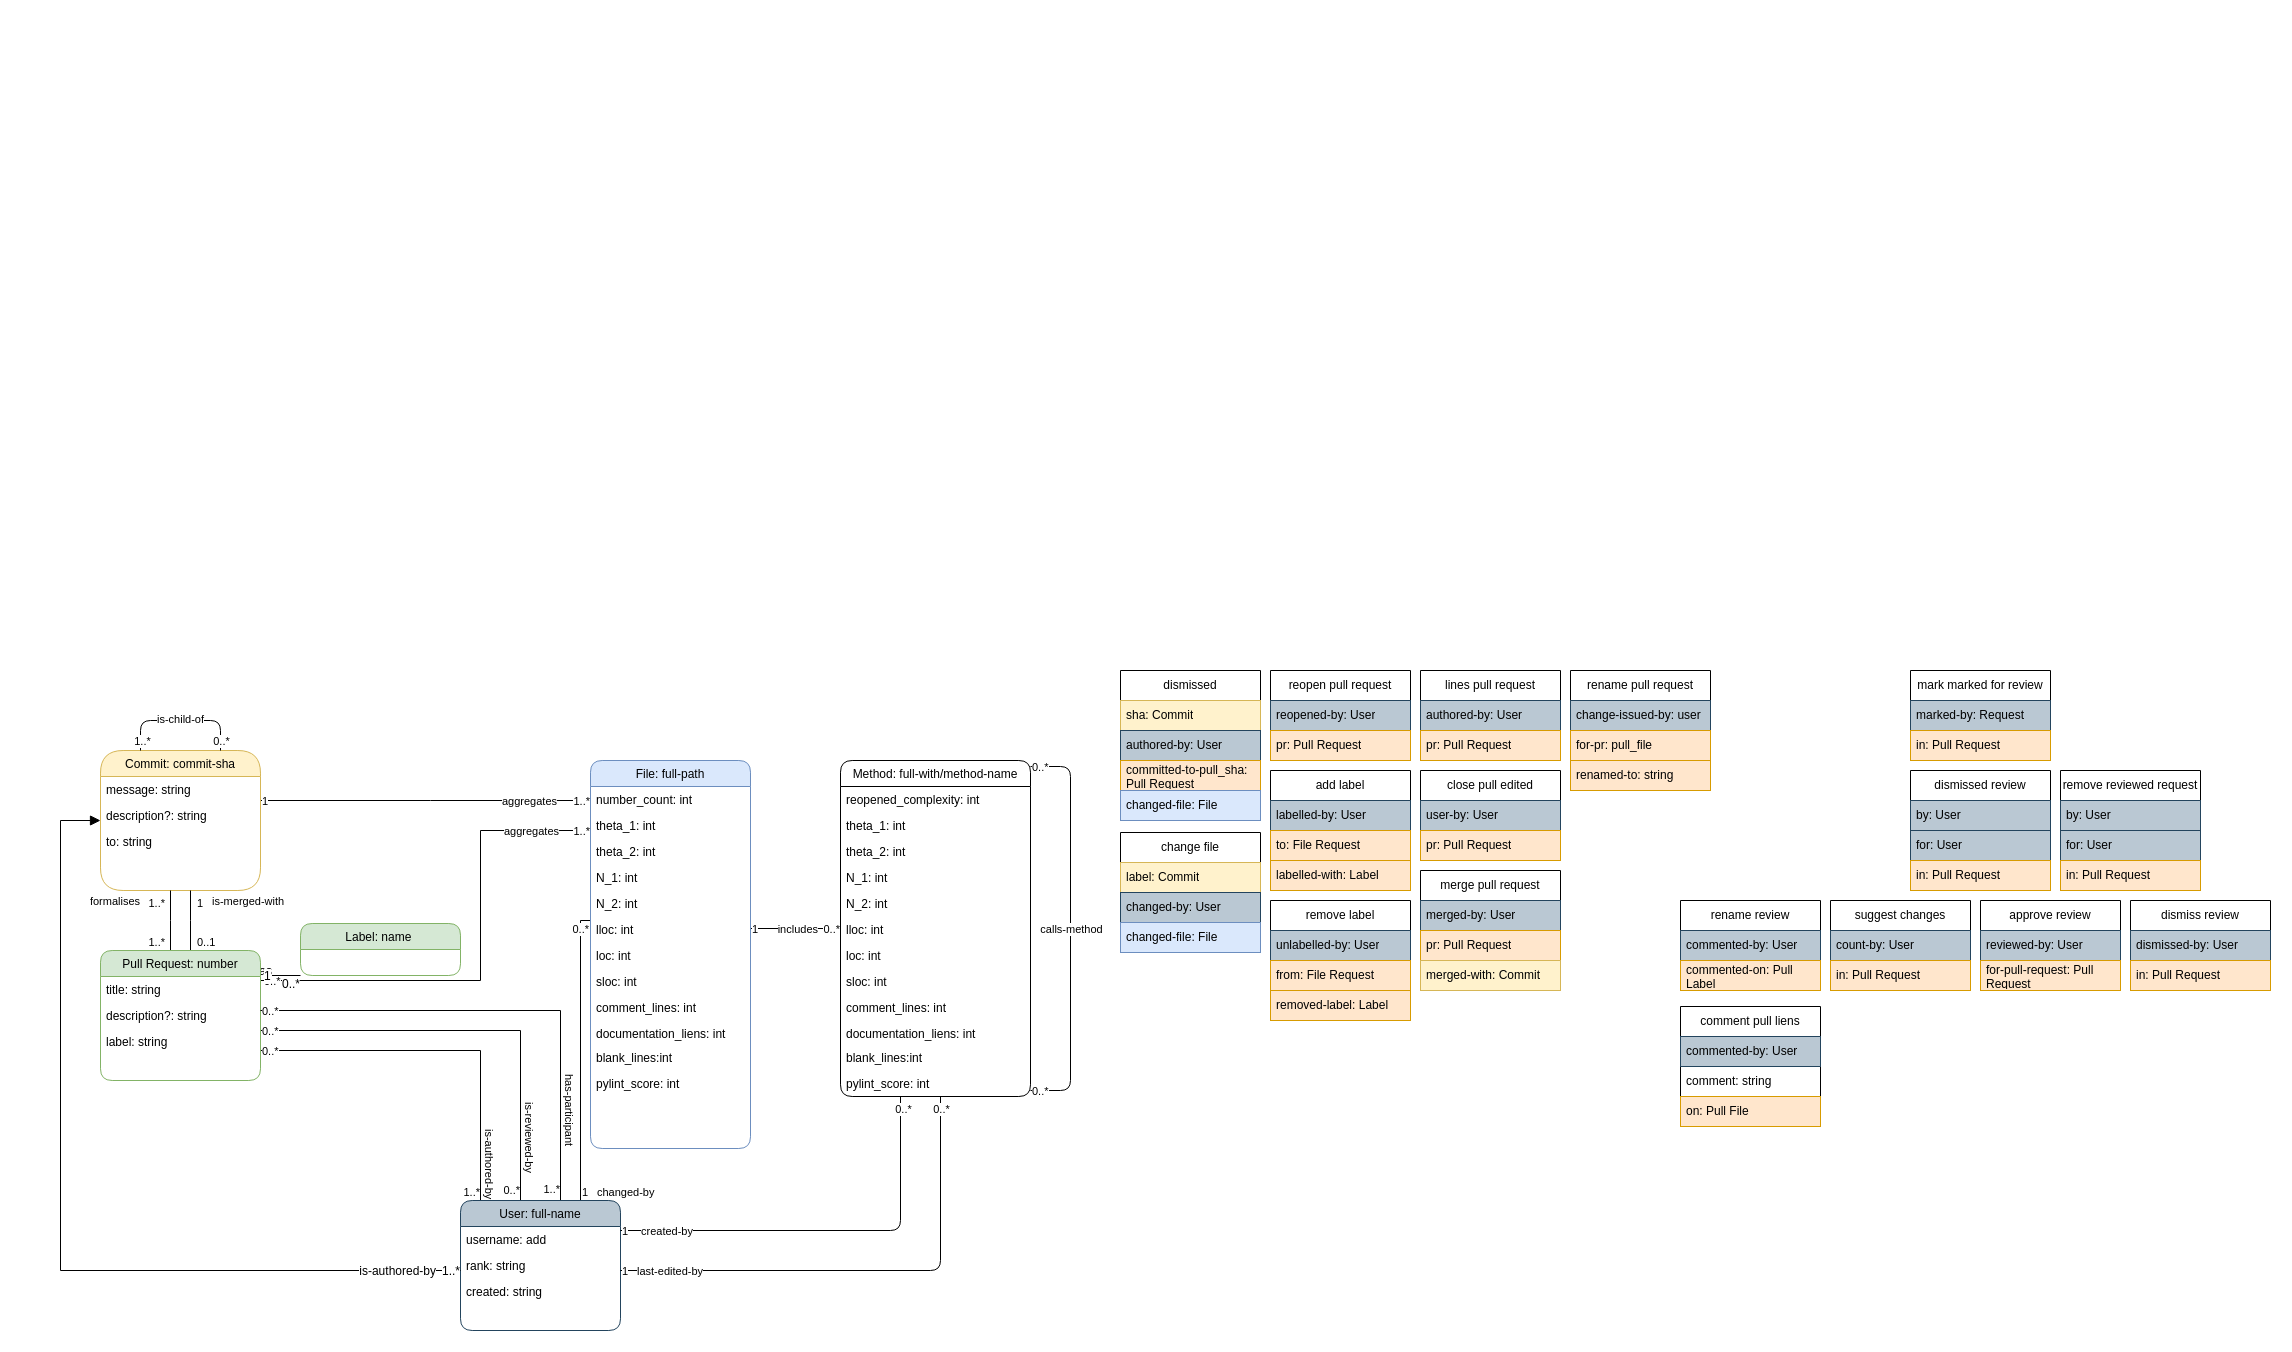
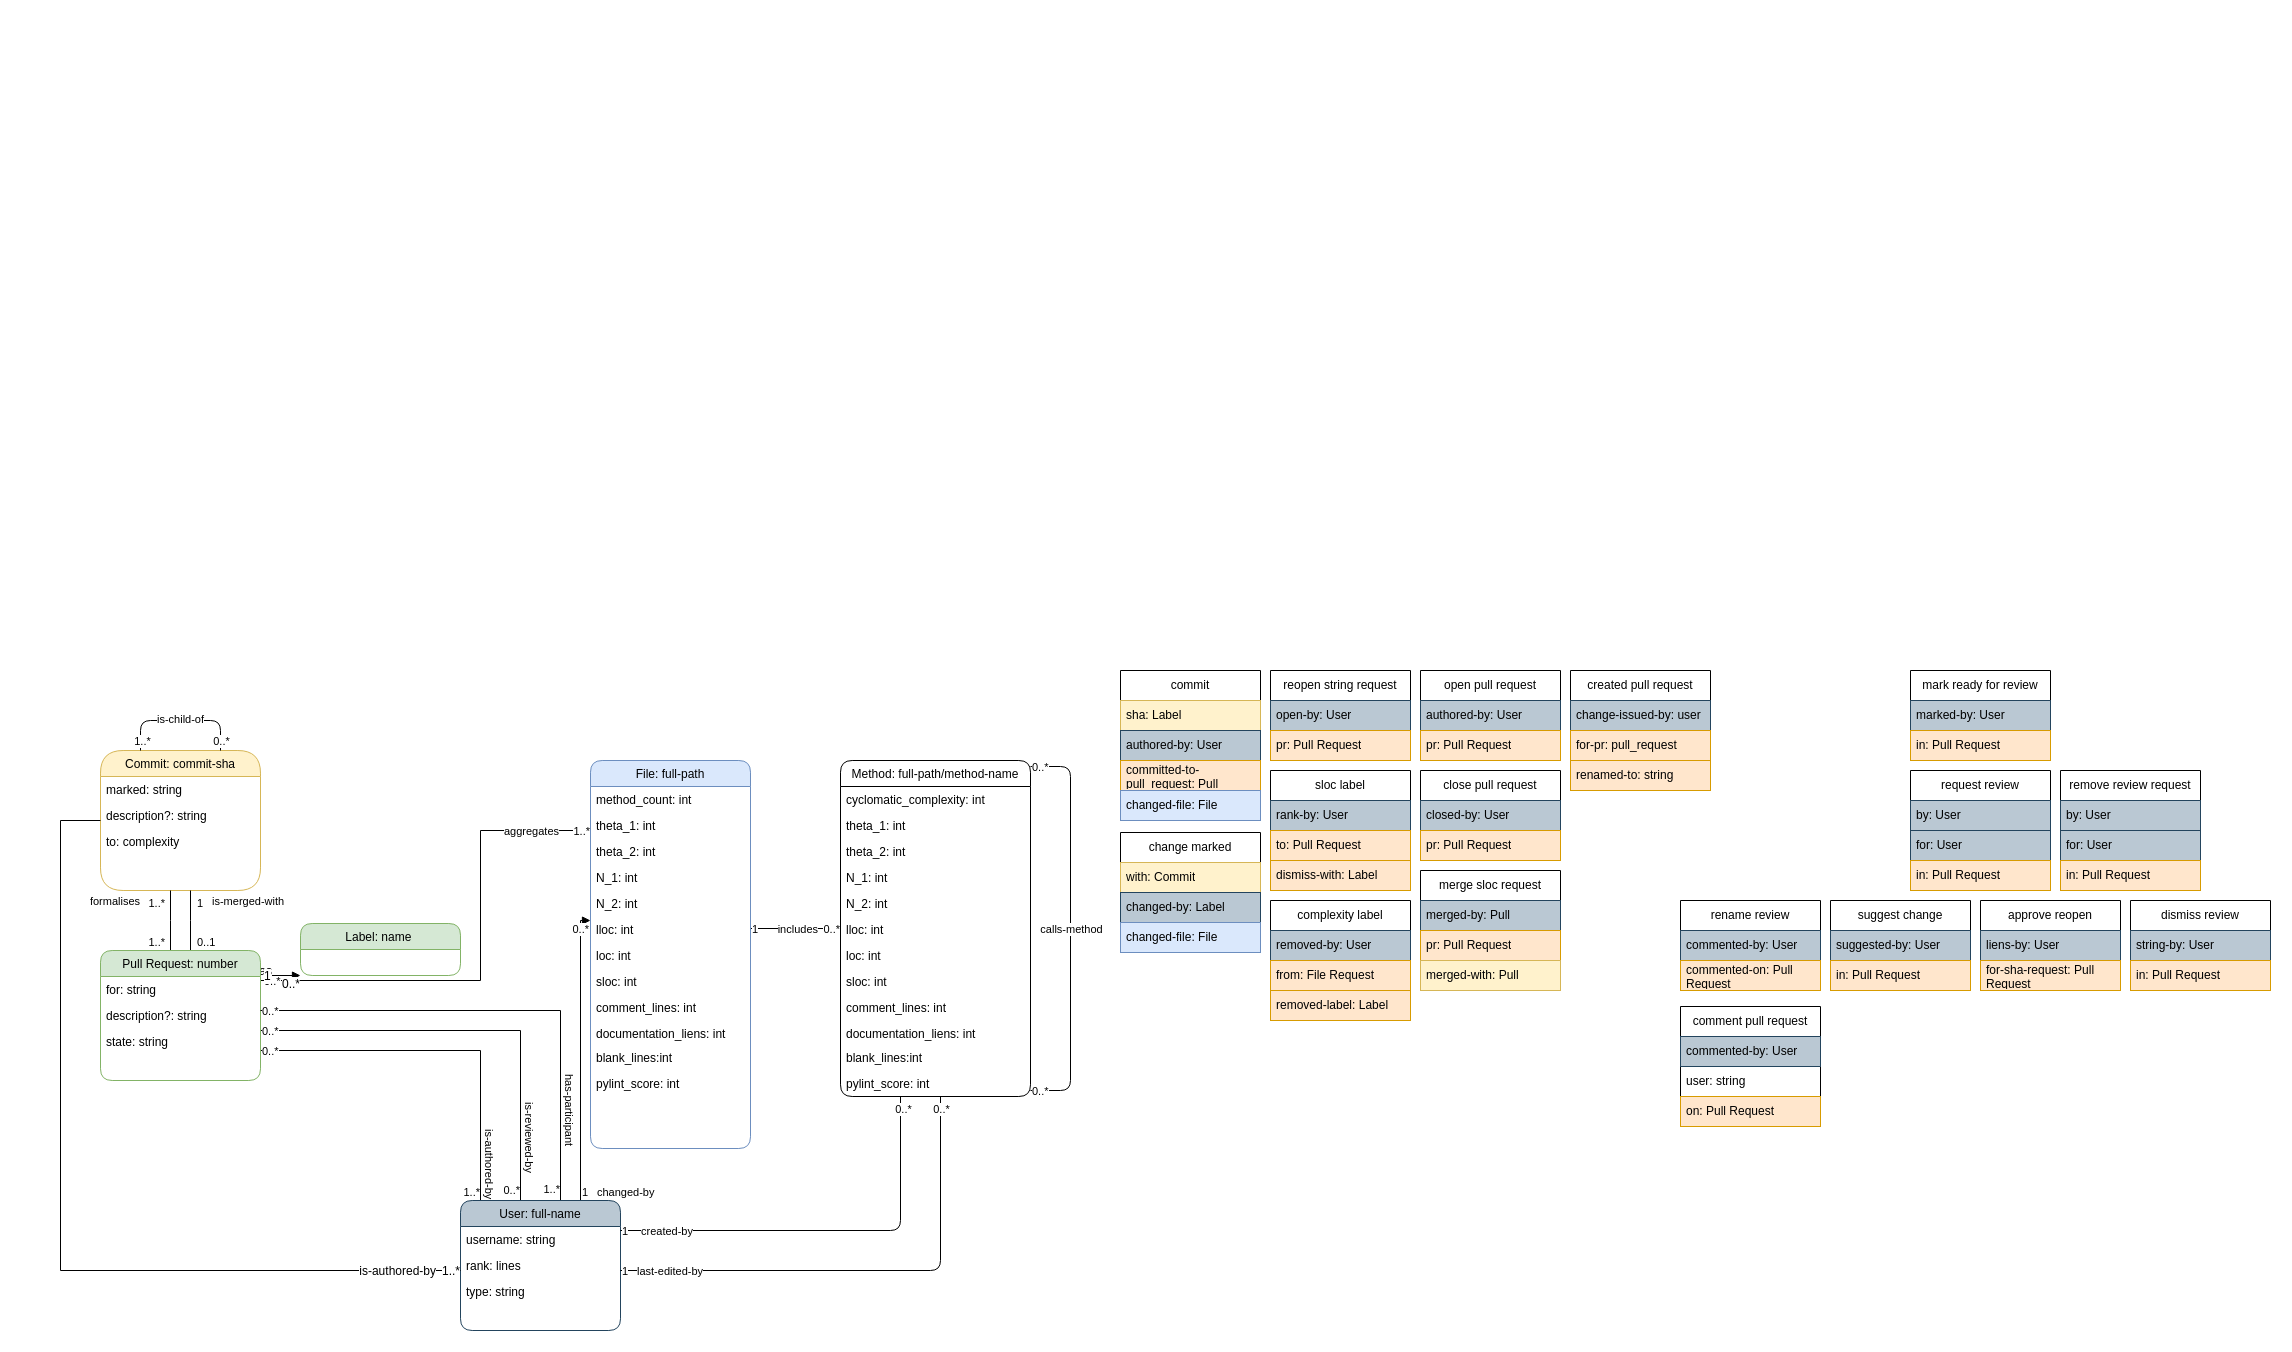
node "dismissed": label "dismissed" -> "commit"
node "reopen pull request": label "reopen pull request" -> "reopen string request"
node "lines pull request": label "lines pull request" -> "open pull request"
node "rename pull request": label "rename pull request" -> "created pull request"
node "mark marked for review": label "mark marked for review" -> "mark ready for review"
node "sha: Commit": label "sha: Commit" -> "sha: Label"
node "reopened-by: User": label "reopened-by: User" -> "open-by: User"
node "marked-by: Request": label "marked-by: Request" -> "marked-by: User"
node "for-pr: pull_file": label "for-pr: pull_file" -> "for-pr: pull_request"
node "Method: full-with/method-name": label "Method: full-with/method-name" -> "Method: full-path/method-name"
node "committed-to-pull_sha: Pull Request": label "committed-to-pull_sha: Pull Request" -> "committed-to-pull_request: Pull Request"
node "add label": label "add label" -> "sloc label"
node "close pull edited": label "close pull edited" -> "close pull request"
node "dismissed review": label "dismissed review" -> "request review"
node "remove reviewed request": label "remove reviewed request" -> "remove review request"
node "message: string": label "message: string" -> "marked: string"
node "number_count: int": label "number_count: int" -> "method_count: int"
node "reopened_complexity: int": label "reopened_complexity: int" -> "cyclomatic_complexity: int"
edge "Commit: commit-sha" -- "File: full-path": removed, labels "1", "aggregates", "1..*"
node "labelled-by: User": label "labelled-by: User" -> "rank-by: User"
node "user-by: User": label "user-by: User" -> "closed-by: User"
edge "User: full-name" -> "Commit: commit-sha": arrowhead block -> none
node "to: string": label "to: string" -> "to: complexity"
node "to: File Request": label "to: File Request" -> "to: Pull Request"
node "change file": label "change file" -> "change marked"
node "labelled-with: Label": label "labelled-with: Label" -> "dismiss-with: Label"
node "label: Commit": label "label: Commit" -> "with: Commit"
node "merge pull request": label "merge pull request" -> "merge sloc request"
node "changed-by: User": label "changed-by: User" -> "changed-by: Label"
node "remove label": label "remove label" -> "complexity label"
node "merged-by: User": label "merged-by: User" -> "merged-by: Pull"
node "suggest changes": label "suggest changes" -> "suggest change"
node "approve review": label "approve review" -> "approve reopen"
edge "File: full-path" -- "User: full-name": arrowhead none -> block
node "unlabelled-by: User": label "unlabelled-by: User" -> "removed-by: User"
node "count-by: User": label "count-by: User" -> "suggested-by: User"
node "reviewed-by: User": label "reviewed-by: User" -> "liens-by: User"
node "dismissed-by: User": label "dismissed-by: User" -> "string-by: User"
edge "Label: name" -- "Pull Request: number": arrowhead none -> block
node "merged-with: Commit": label "merged-with: Commit" -> "merged-with: Pull"
node "commented-on: Pull Label": label "commented-on: Pull Label" -> "commented-on: Pull Request"
node "for-pull-request: Pull Request": label "for-pull-request: Pull Request" -> "for-sha-request: Pull Request"
node "title: string": label "title: string" -> "for: string"
node "comment pull liens": label "comment pull liens" -> "comment pull request"
node "label: string": label "label: string" -> "state: string"
node "comment: string": label "comment: string" -> "user: string"
node "on: Pull File": label "on: Pull File" -> "on: Pull Request"
node "username: add": label "username: add" -> "username: string"
node "rank: string": label "rank: string" -> "rank: lines"
node "created: string": label "created: string" -> "type: string"
